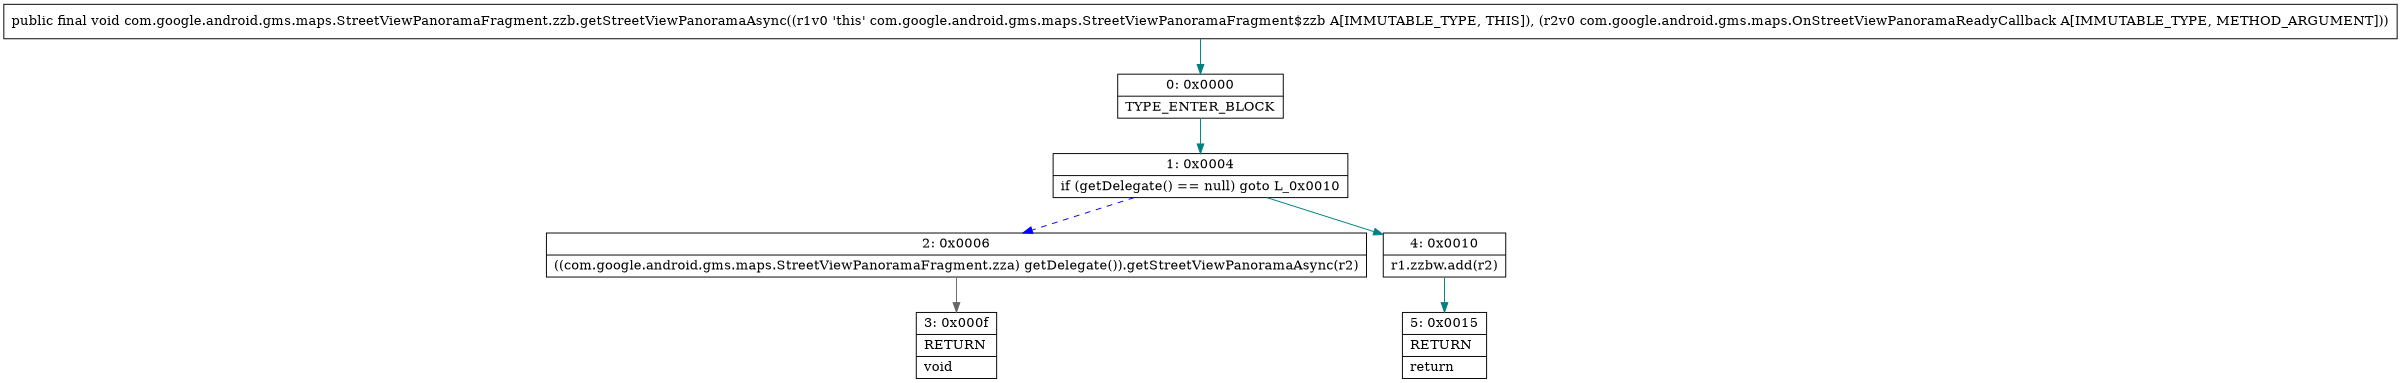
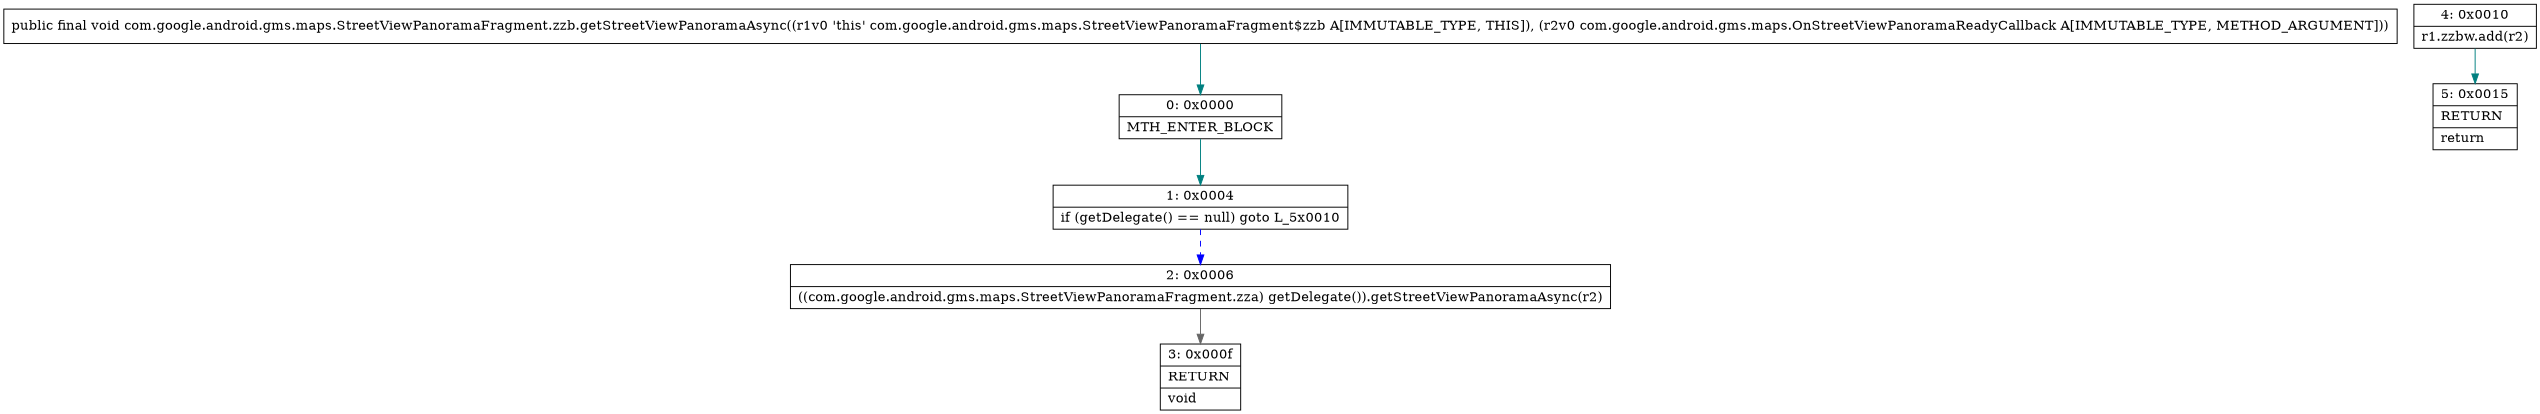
node "0: 0x0000": text "TYPE_ENTER_BLOCK" -> "MTH_ENTER_BLOCK"
node "1: 0x0004": text "if (getDelegate() == null) goto L_0x0010" -> "if (getDelegate() == null) goto L_5x0010"
edge "1: 0x0004" -> "4: 0x0010": removed
